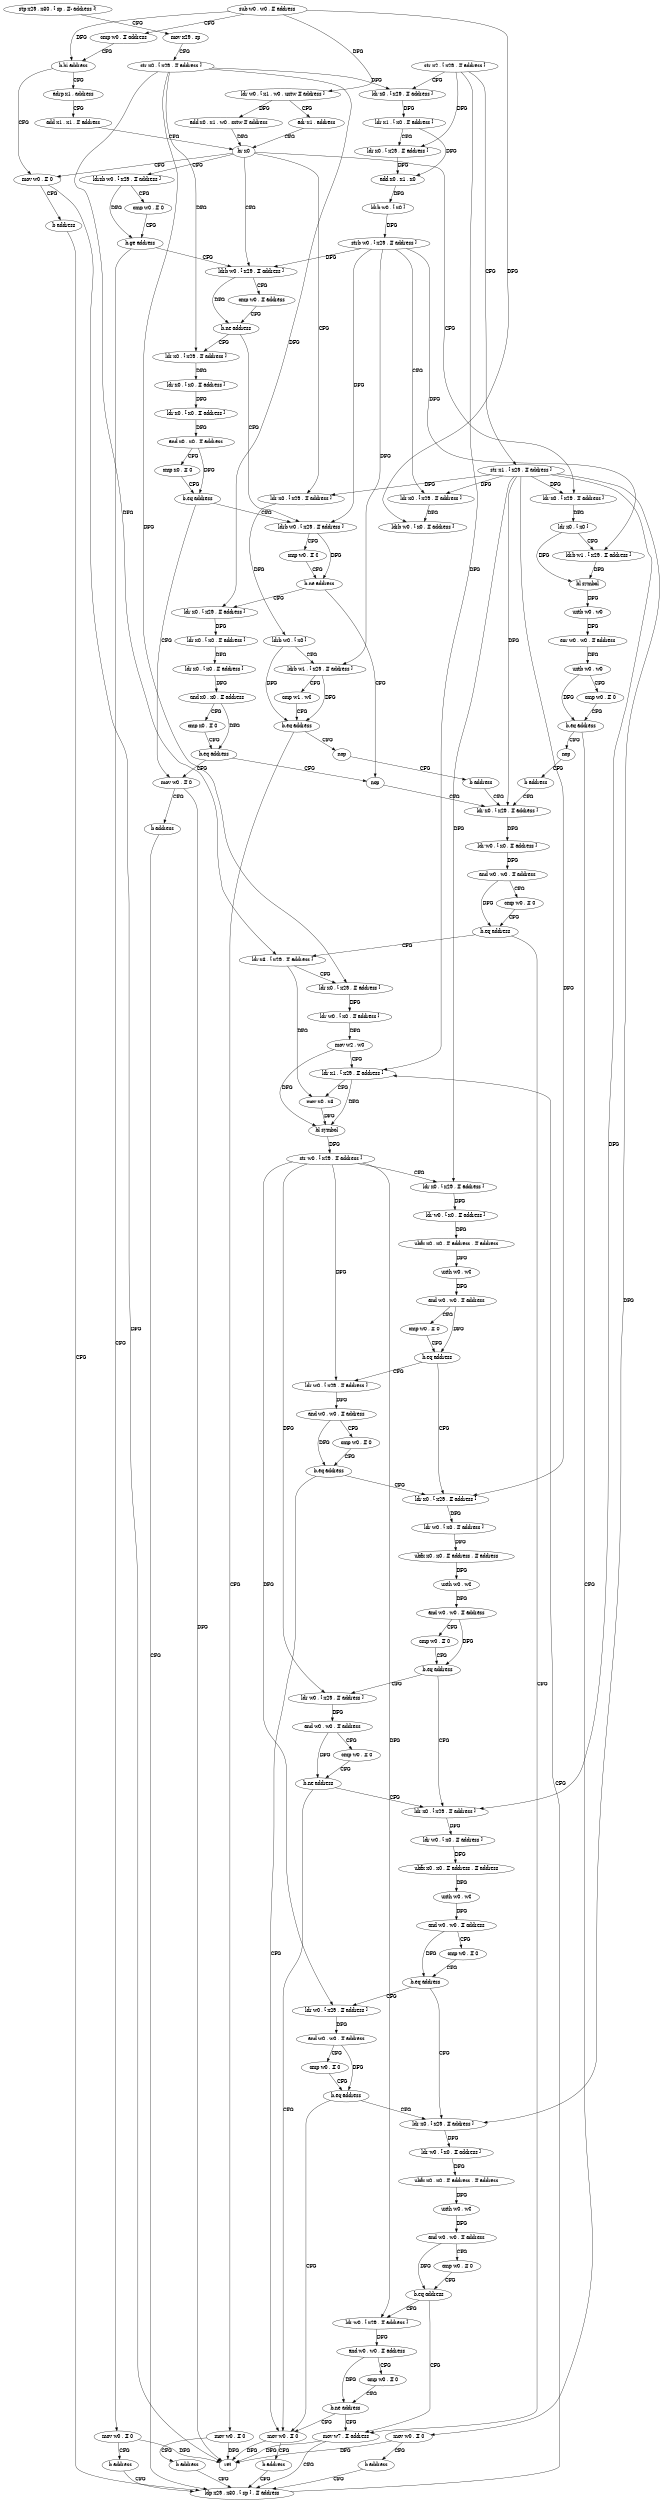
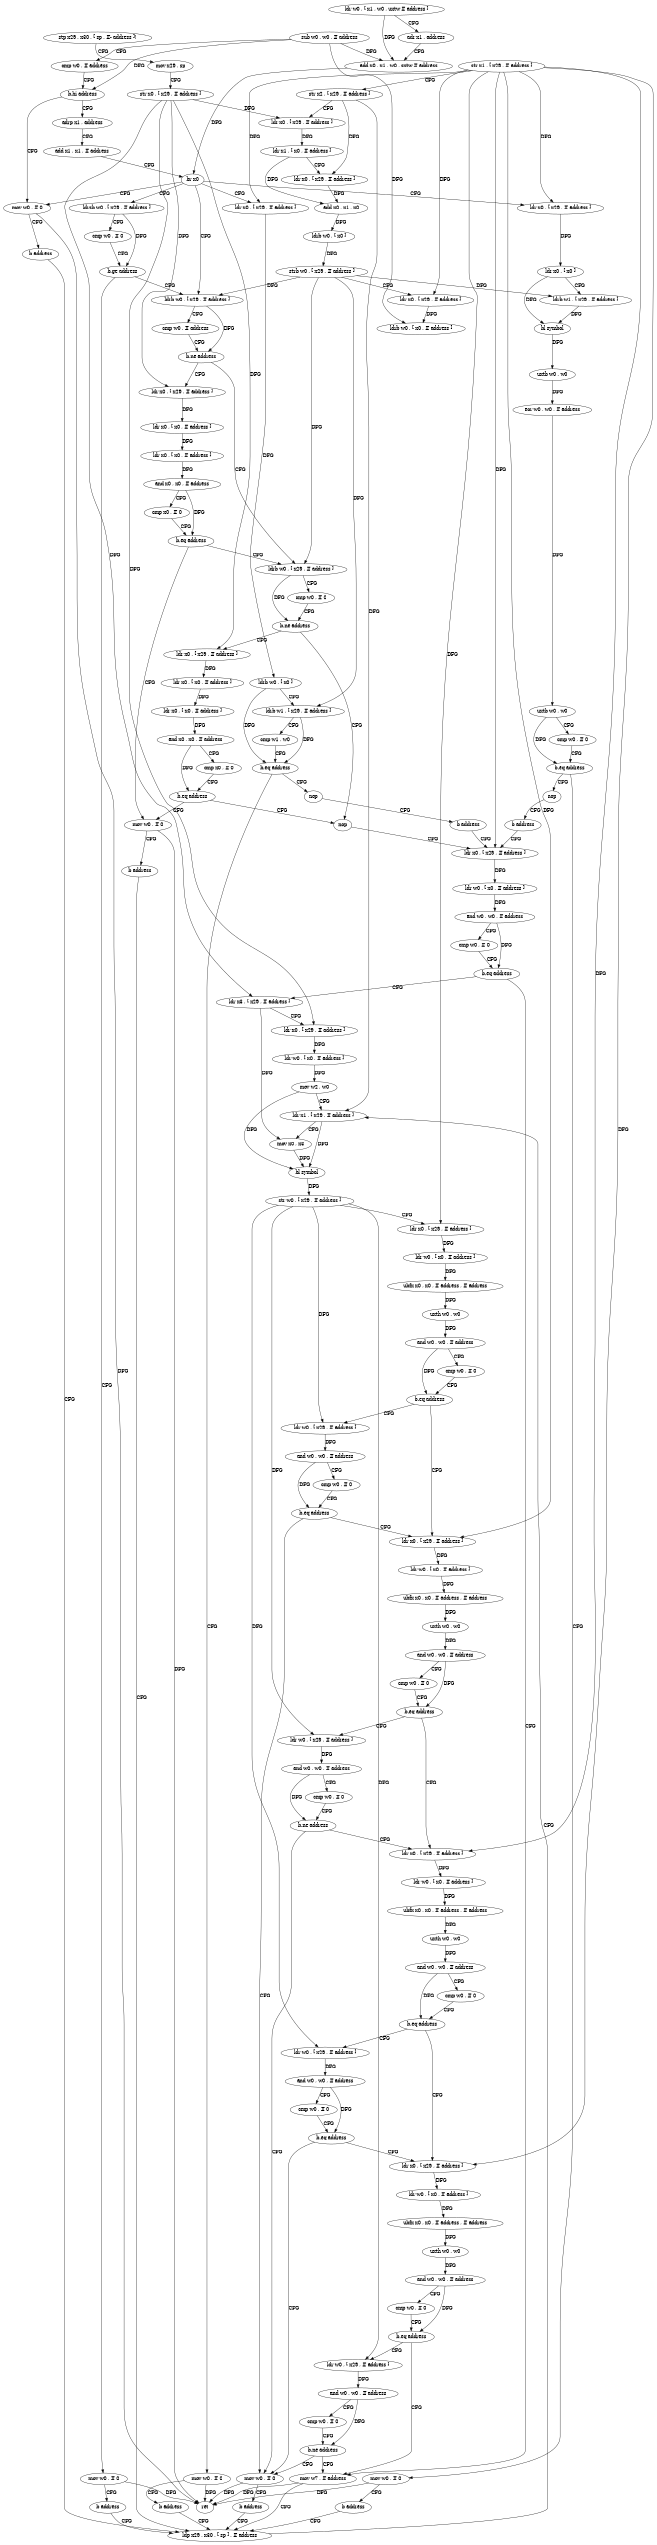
edge "sub w0 , w0 , # address" -> "ldr w0 , [ x1 , w0 , uxtw # address ]": now "sub w0 , w0 , # address" -> "add x0 , x1 , w0 , sxtw # address"
edge "adr x1 , address" -> "br x0": now "adr x1 , address" -> "add x0 , x1 , w0 , sxtw # address"
edge "str x2 , [ x29 , # address ]" -> "str x1 , [ x29 , # address ]": reversed
